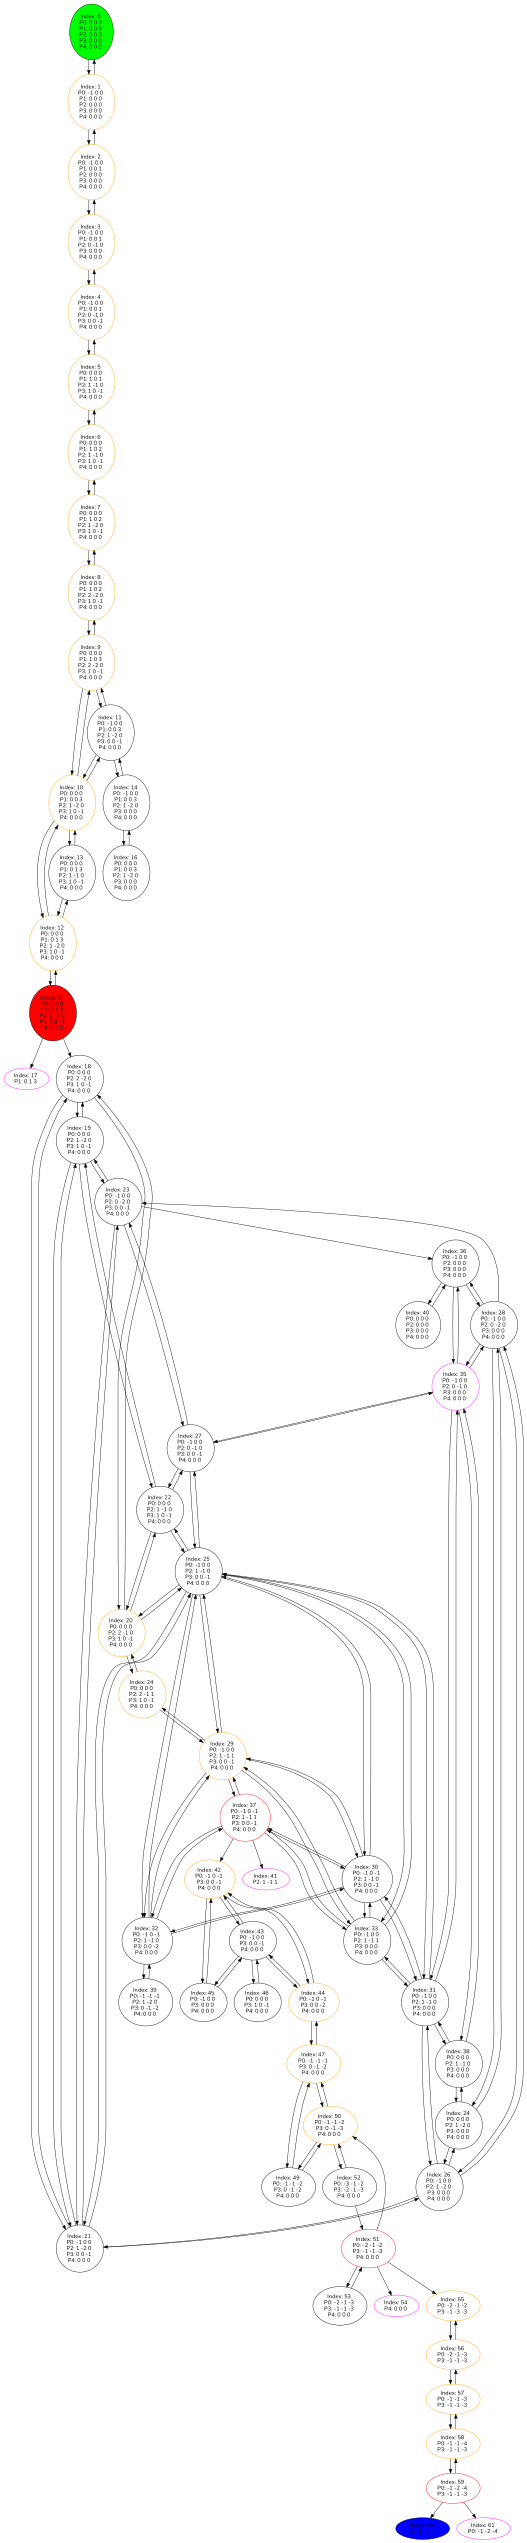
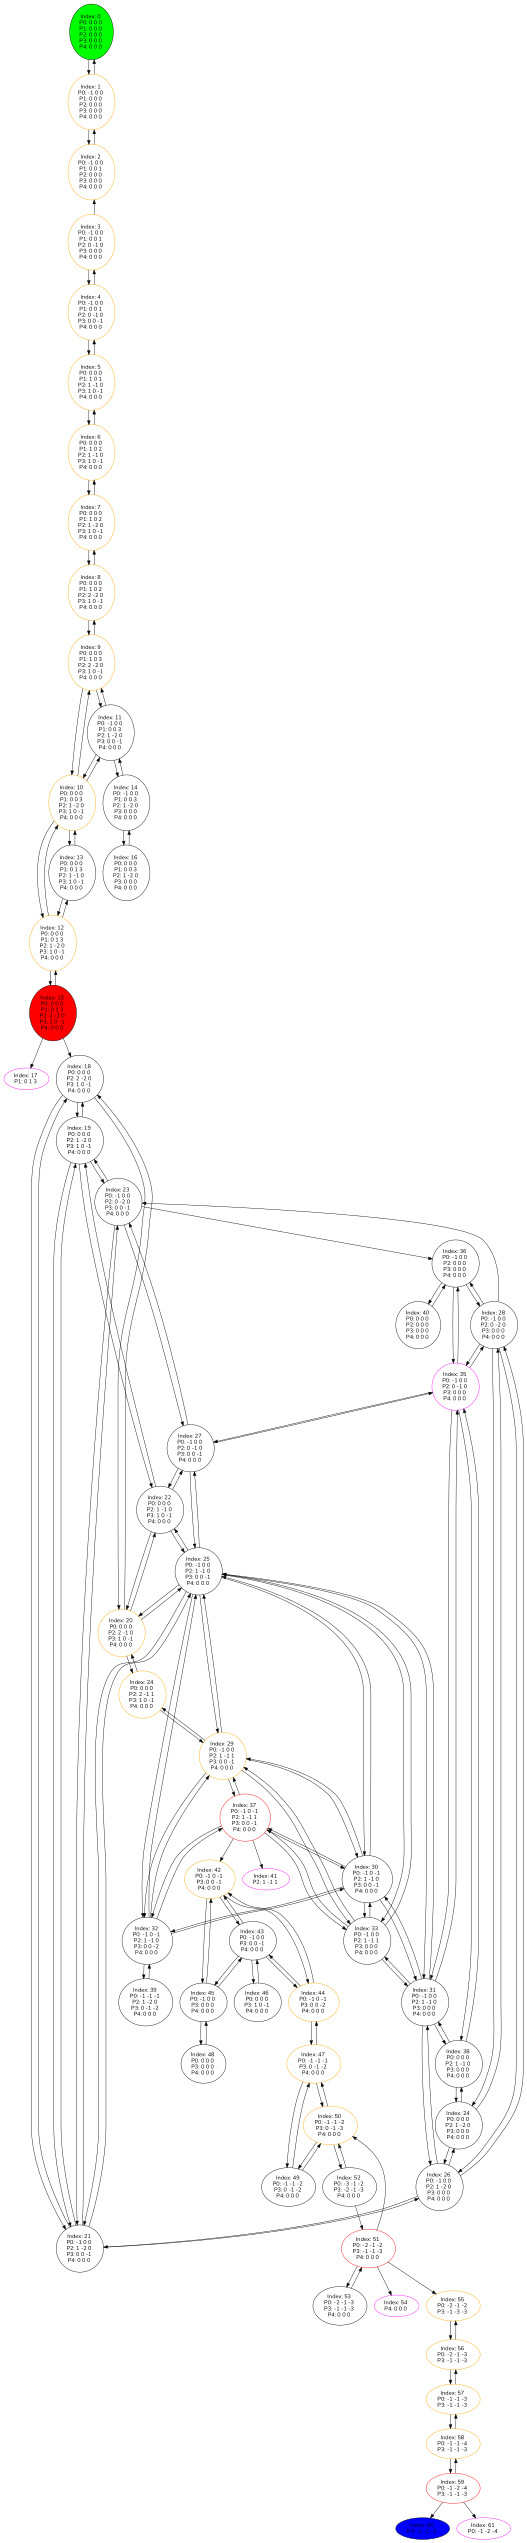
edge "Index: 2 P0: -1 0 0 P1: 0 0 1 P2: 0 0 0 P3: 0 0 0 P4: 0 0 0" -> "Index: 3 P0: -1 0 0 P1: 0 0 1 P2: 0 -1 0 P3: 0 0 0 P4: 0 0 0": removed
node "Index: 48 P0: 0 0 0 P3: 0 0 0 P4: 0 0 0": added
